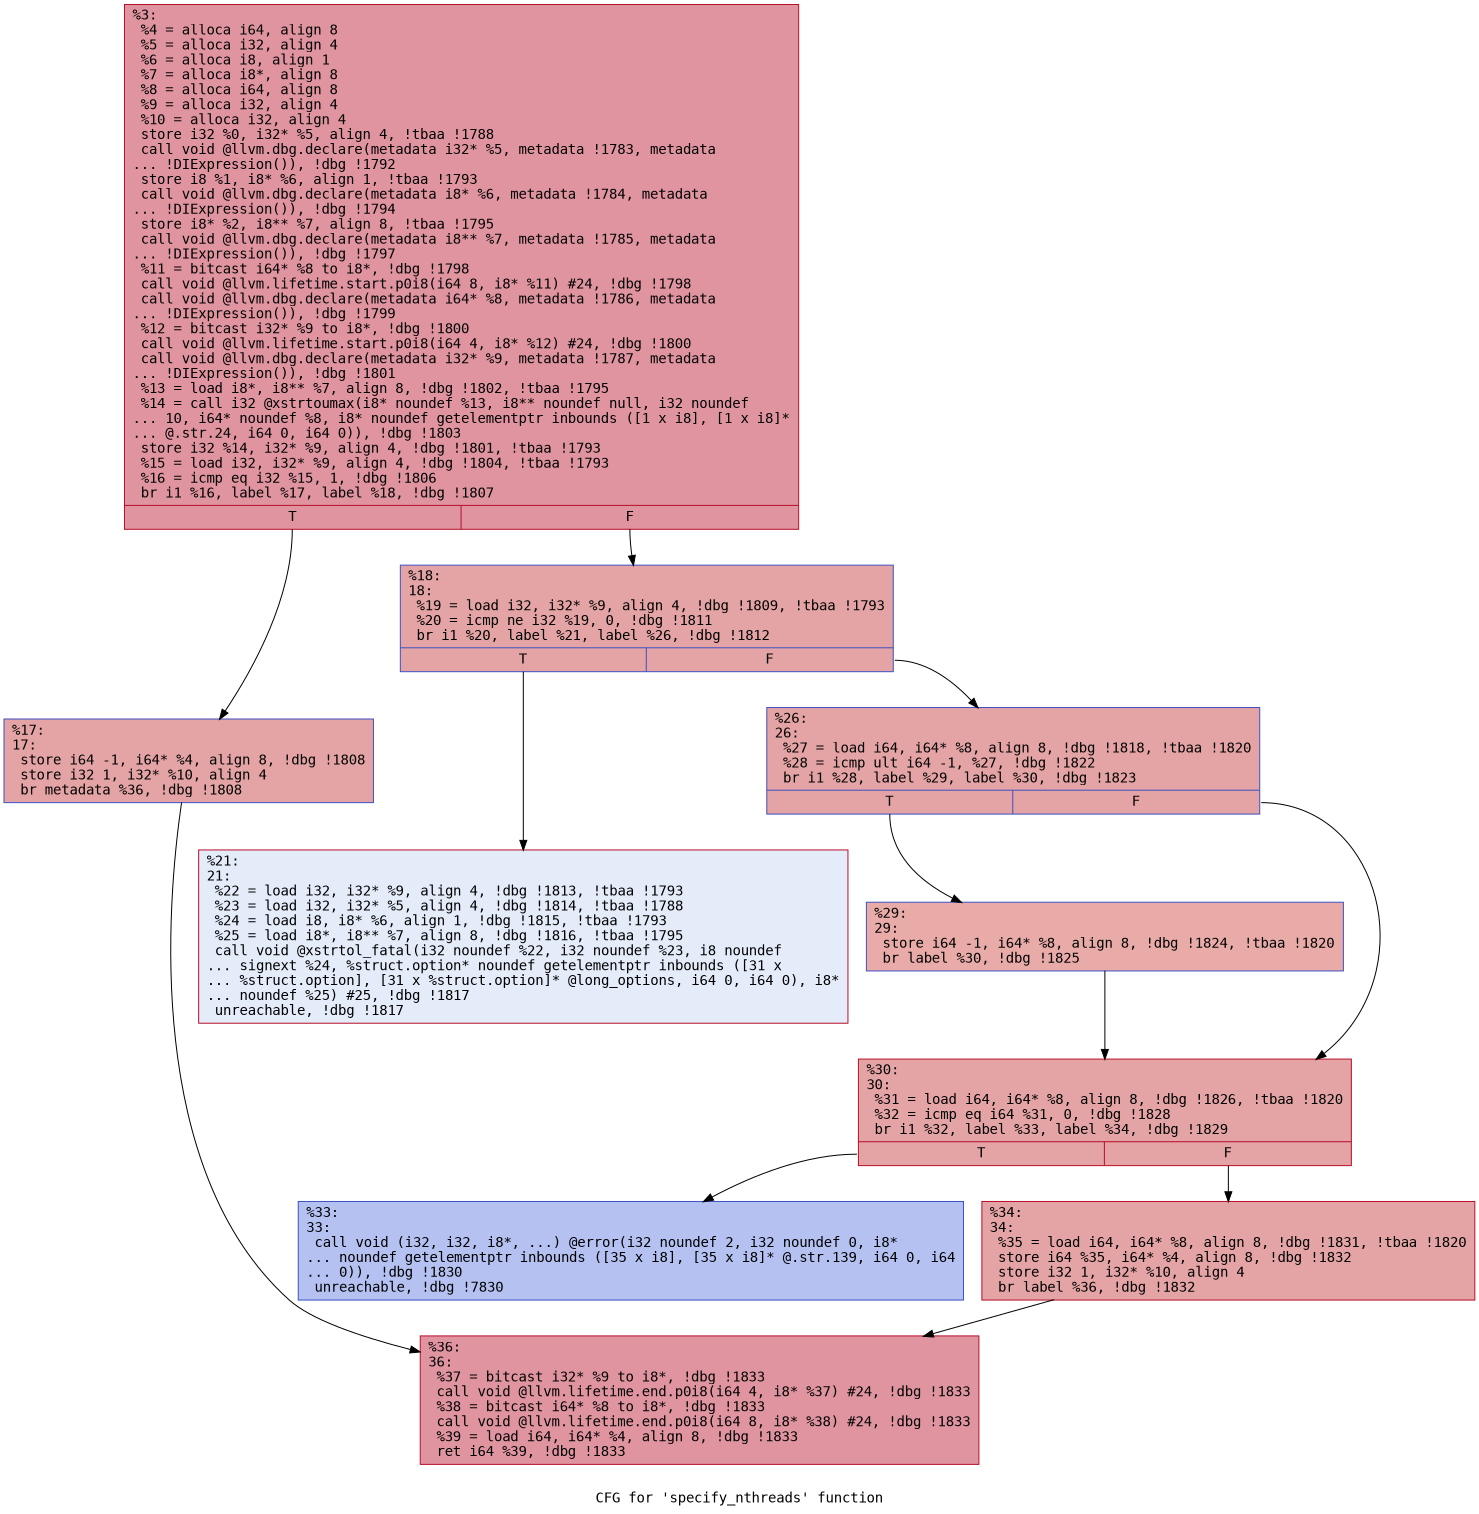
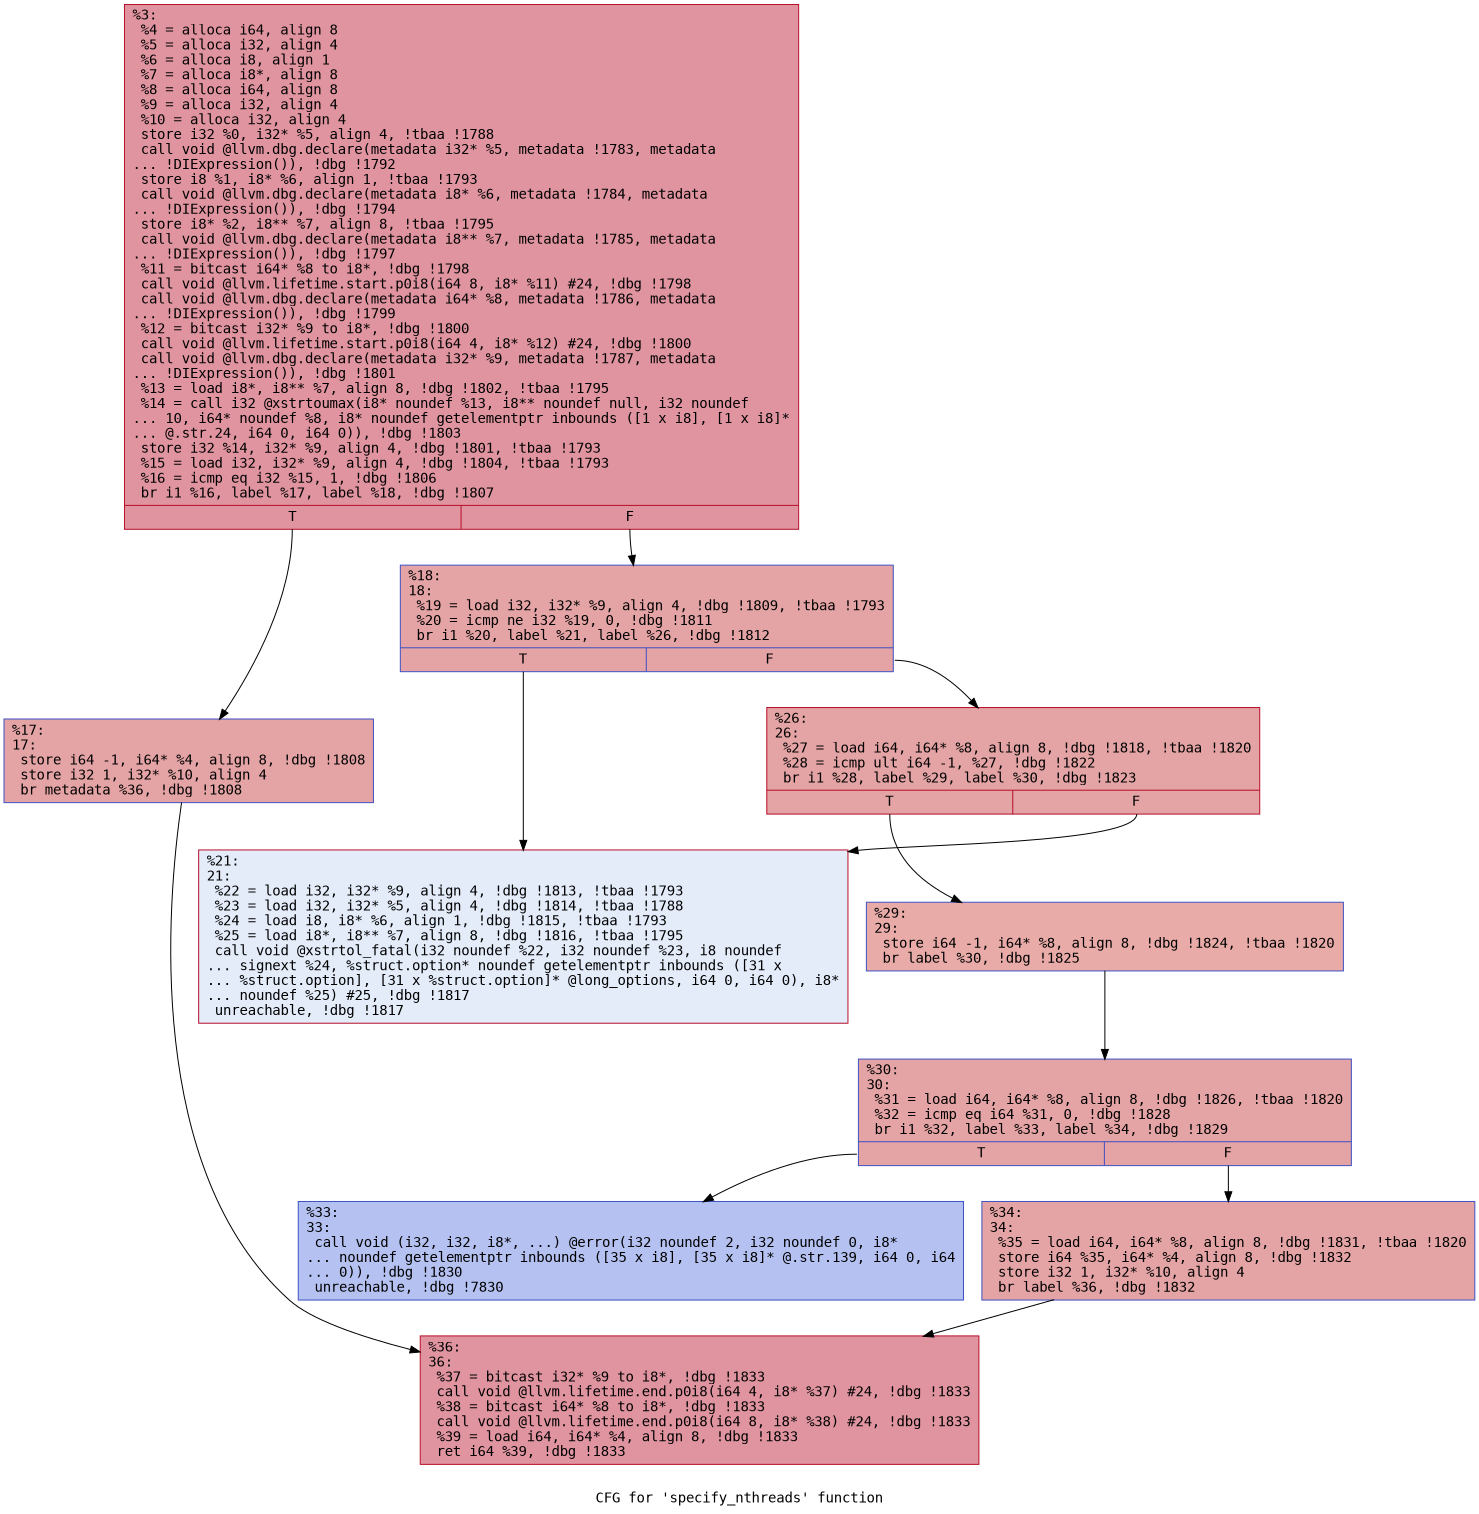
node "%26:": color #3d50c3ff -> #b70d28ff
edge "%26:" -> "%30:": now "%26:" -> "%21:"
node "%30:": color #b70d28ff -> #3d50c3ff
node "%34:": color #b70d28ff -> #3d50c3ff
